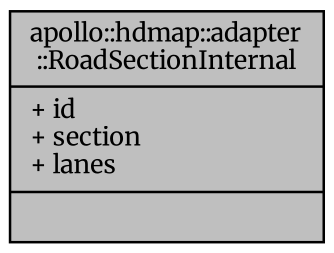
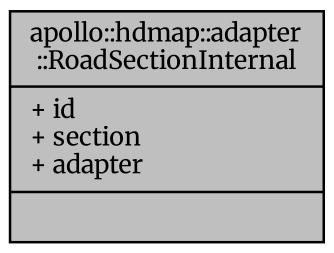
node "apollo::hdmap::adapter": text "+ lanes" -> "+ adapter"
